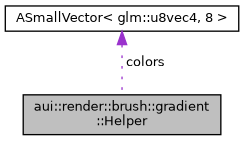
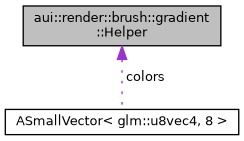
edge "aui::render::brush::gradient ::Helper" -> "ASmallVector< glm::u8vec4, 8 >": reversed
